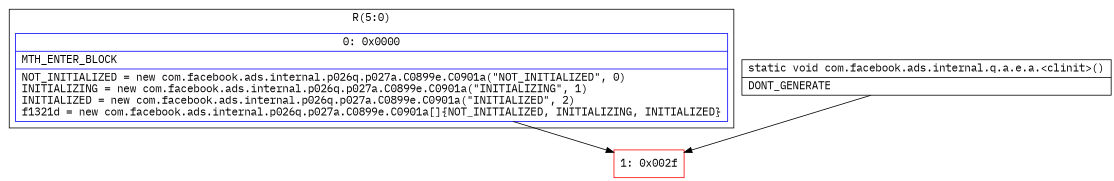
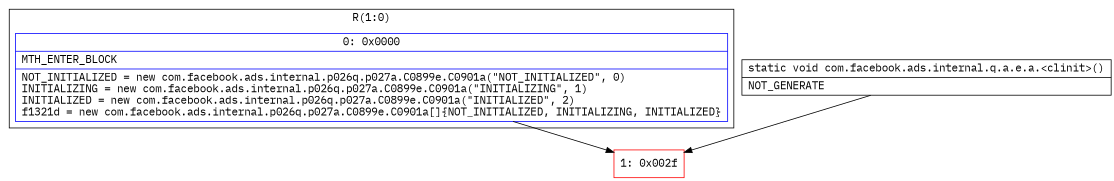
cluster "R(5:0)": label "R(5:0)" -> "R(1:0)"
node "static void com.facebook.ads.internal.q.a.e.a.<clinit>()": text "DONT_GENERATE" -> "NOT_GENERATE"
